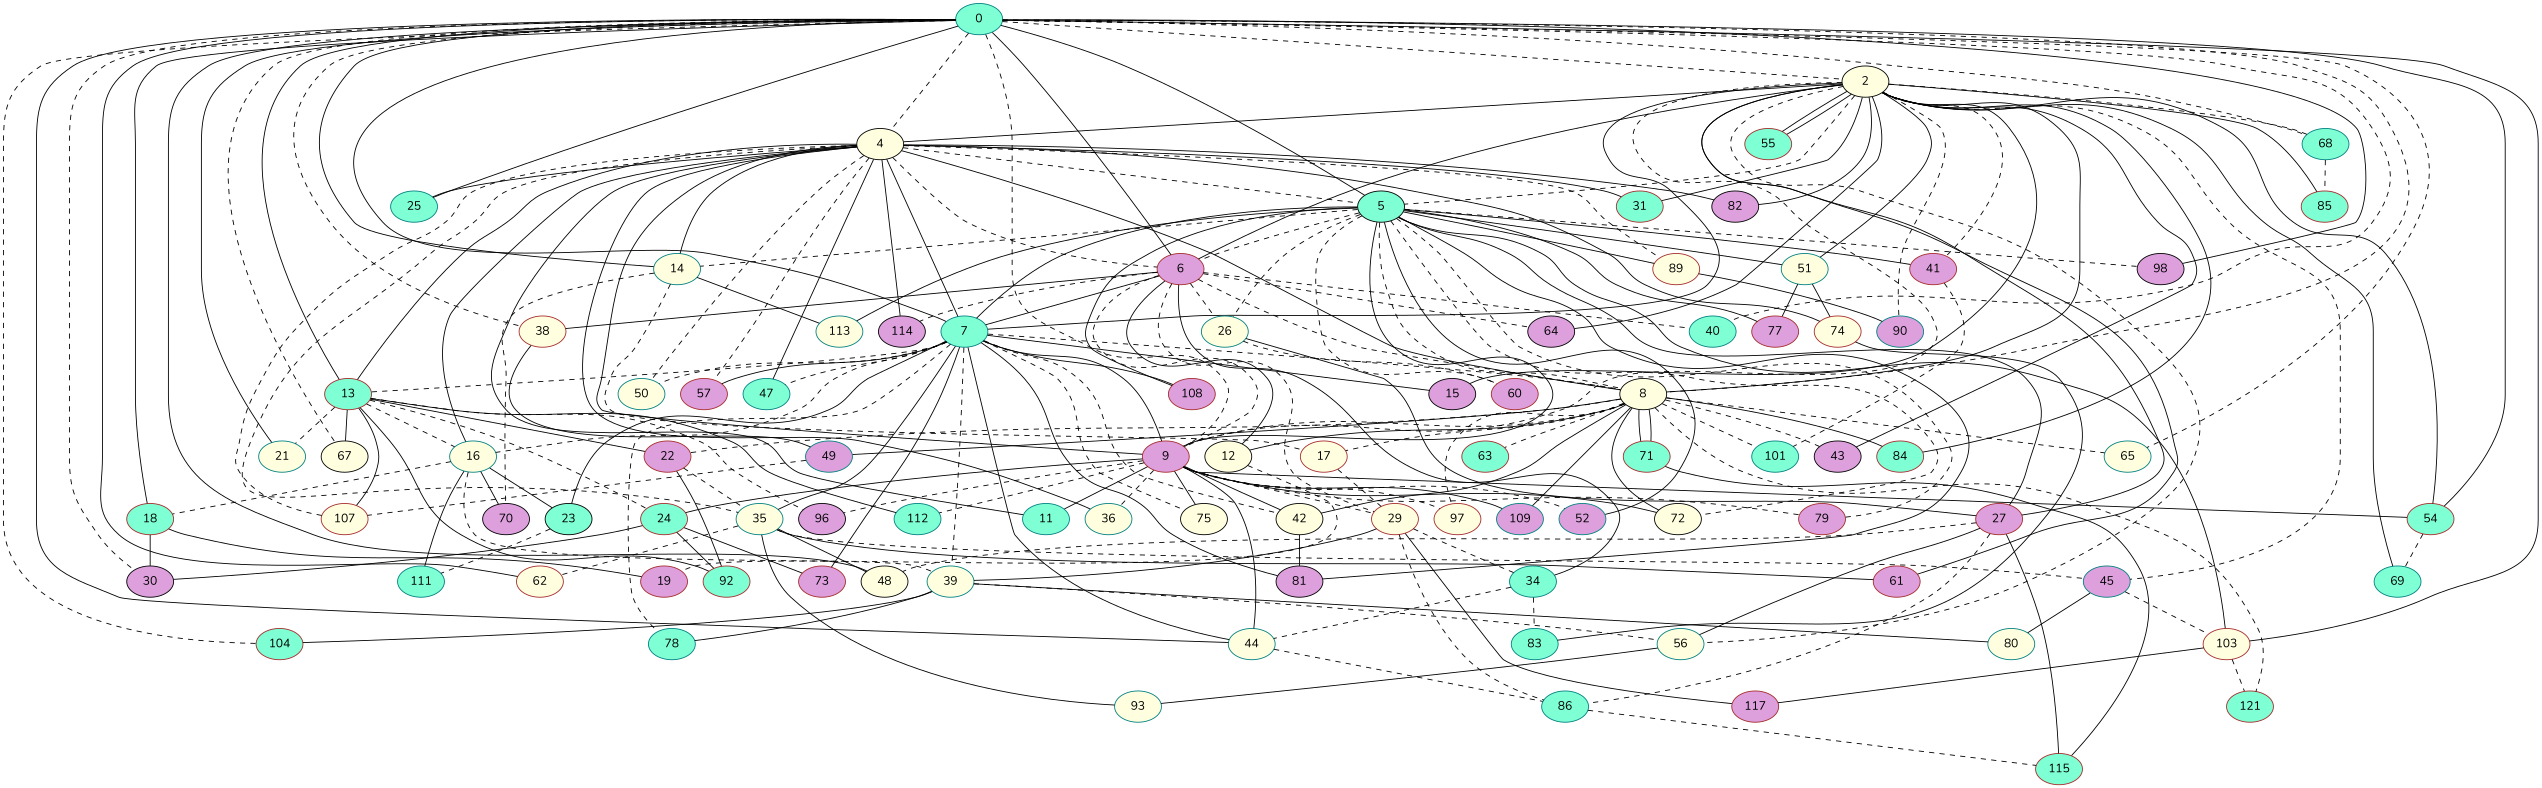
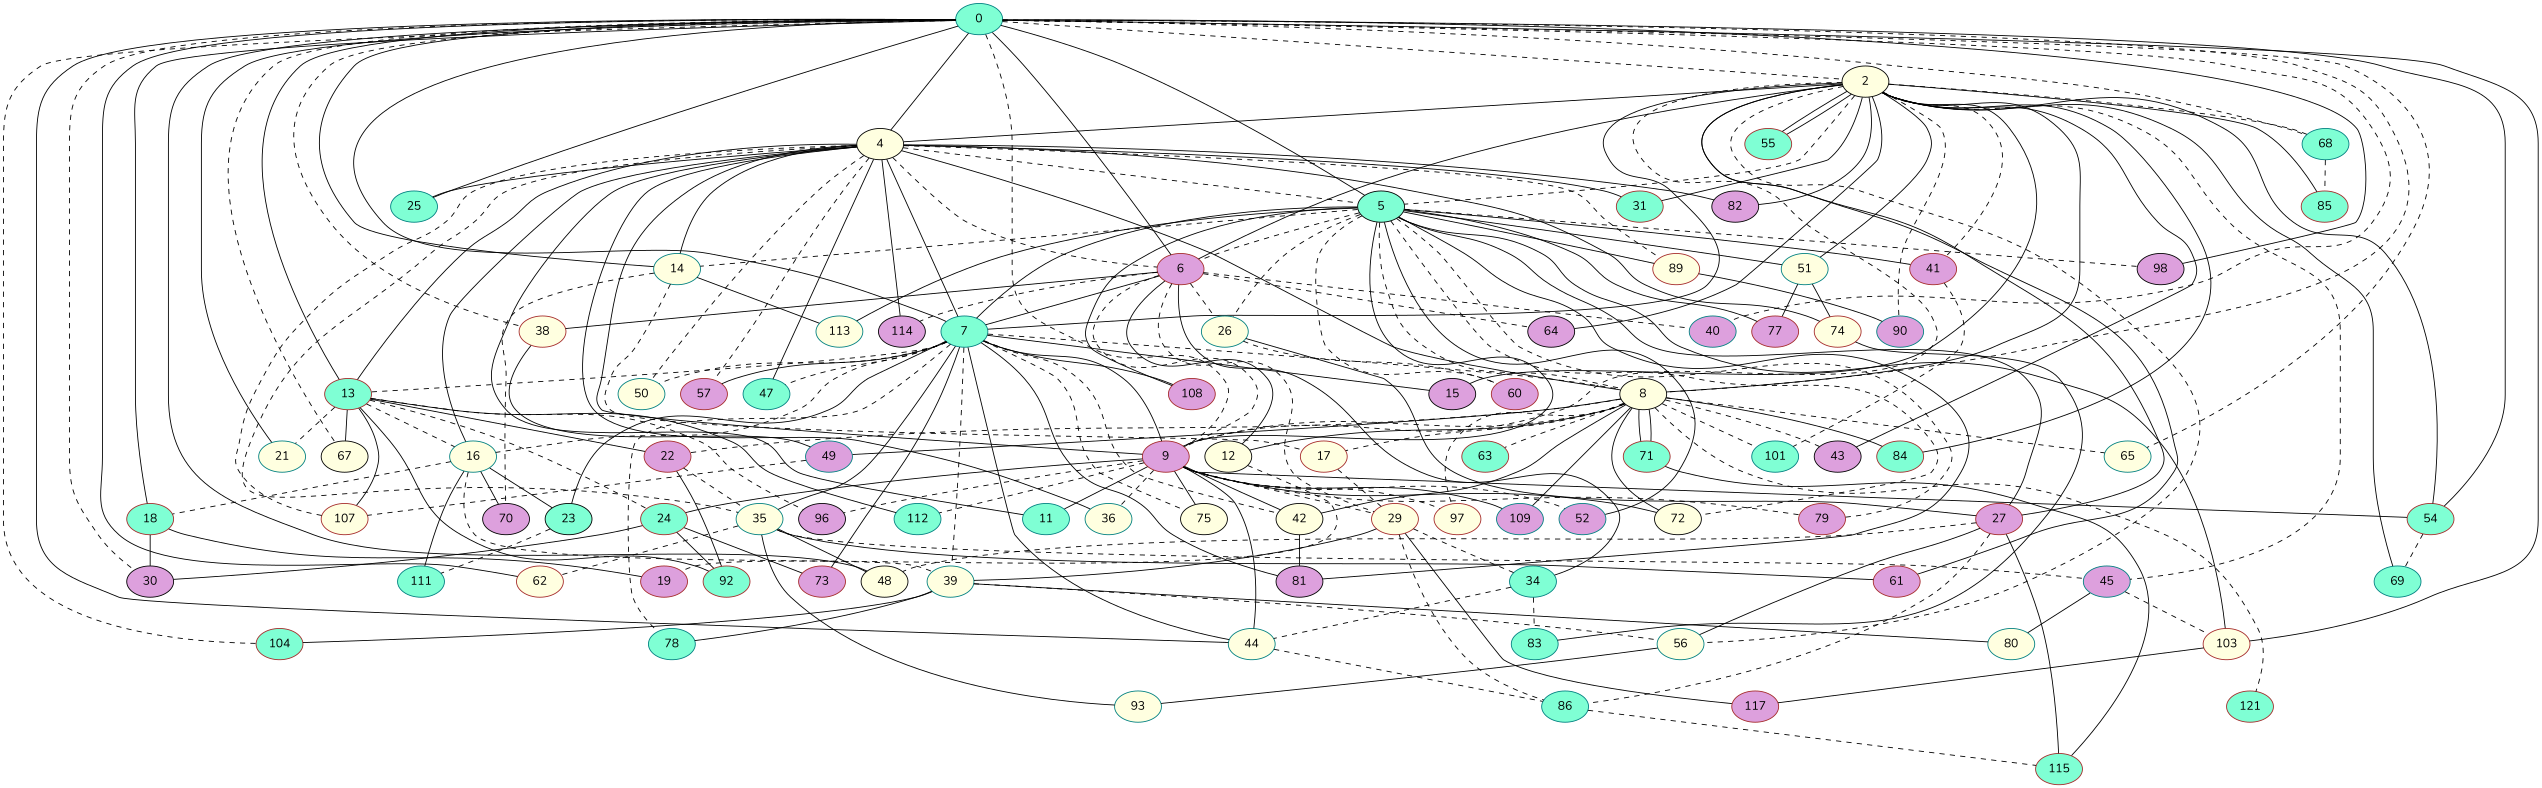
edge "0" -- "4": style dashed -> solid
node "40": fillcolor aquamarine -> plum
edge "6" -- "8": removed
edge "103" -- "121": removed
